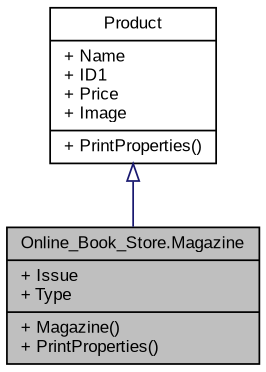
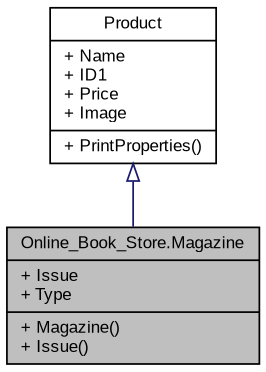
node "Online_Book_Store.Magazine": text "+ PrintProperties()" -> "+ Issue()"
